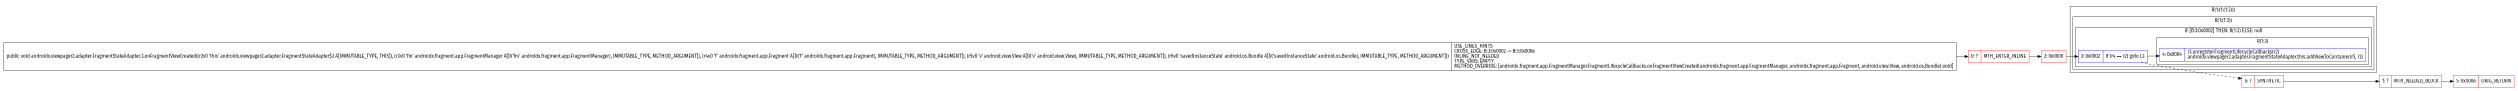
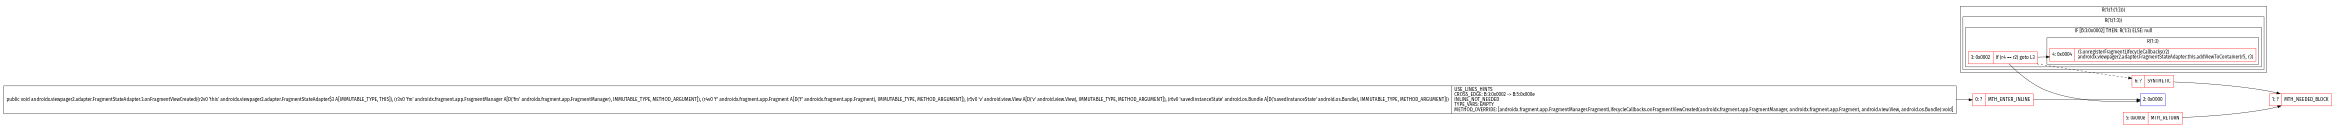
node "4: 0x0004": color blue -> red
node "2: 0x0000": color red -> blue
edge "2: 0x0000" -> "3: 0x0002": reversed
node "3: 0x0002": color blue -> red
edge "1: ?" -> "5: 0x000e": reversed
node "5: 0x000e": text "ORIG_RETURN" -> "MTH_RETURN"
